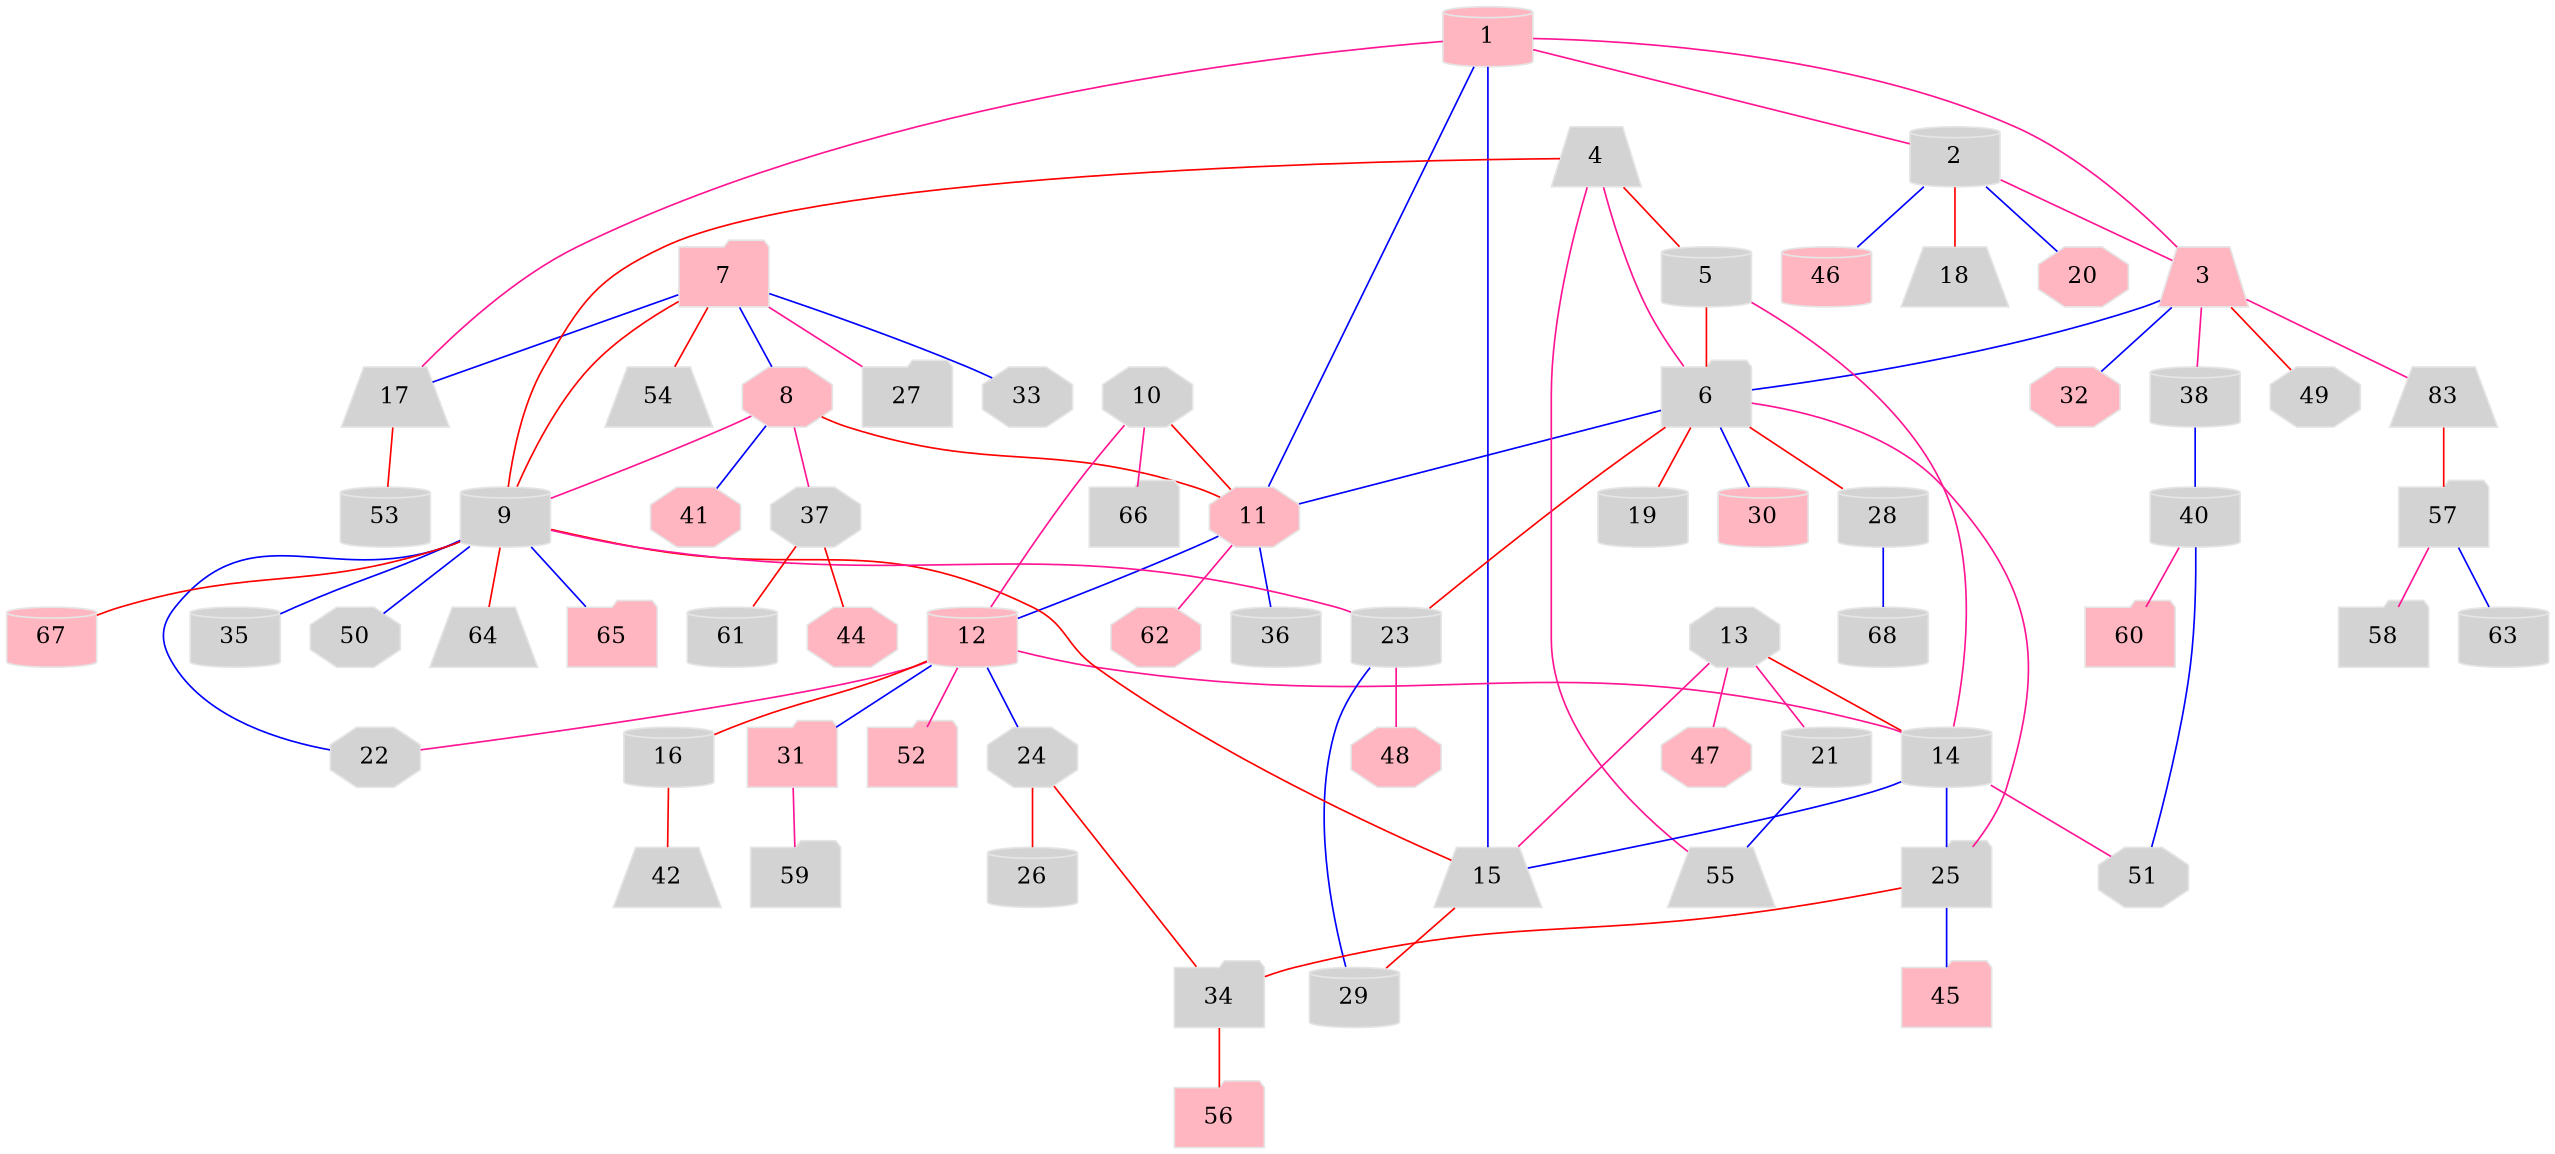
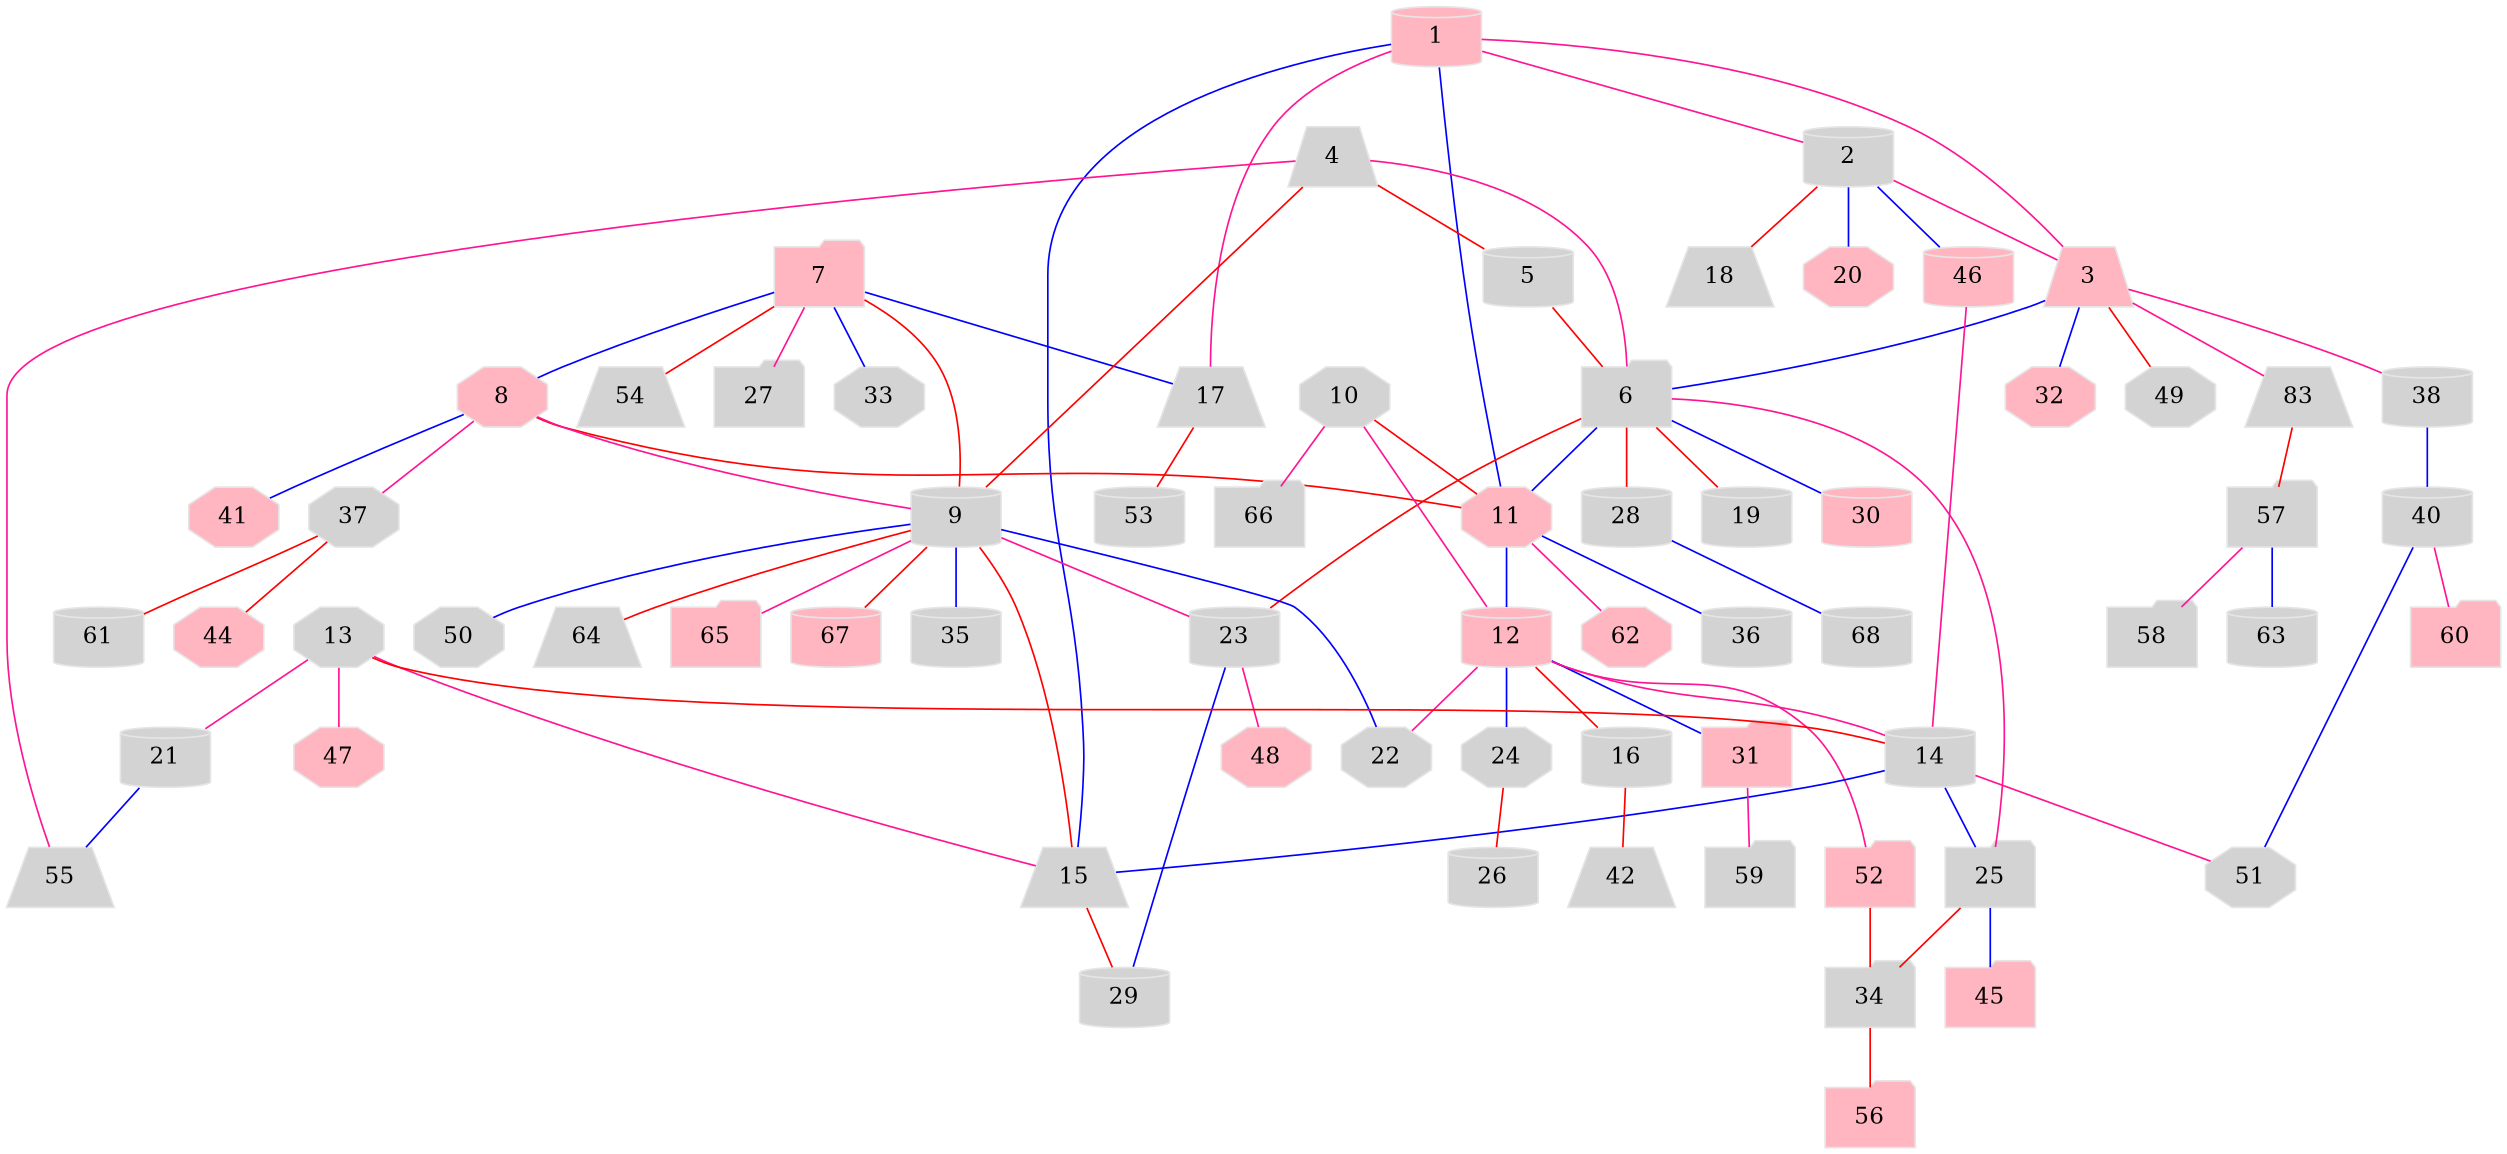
edge "5" -- "14": now "46" -- "14"
edge "9" -- "65": color blue -> deeppink
edge "24" -- "34": now "52" -- "34"
